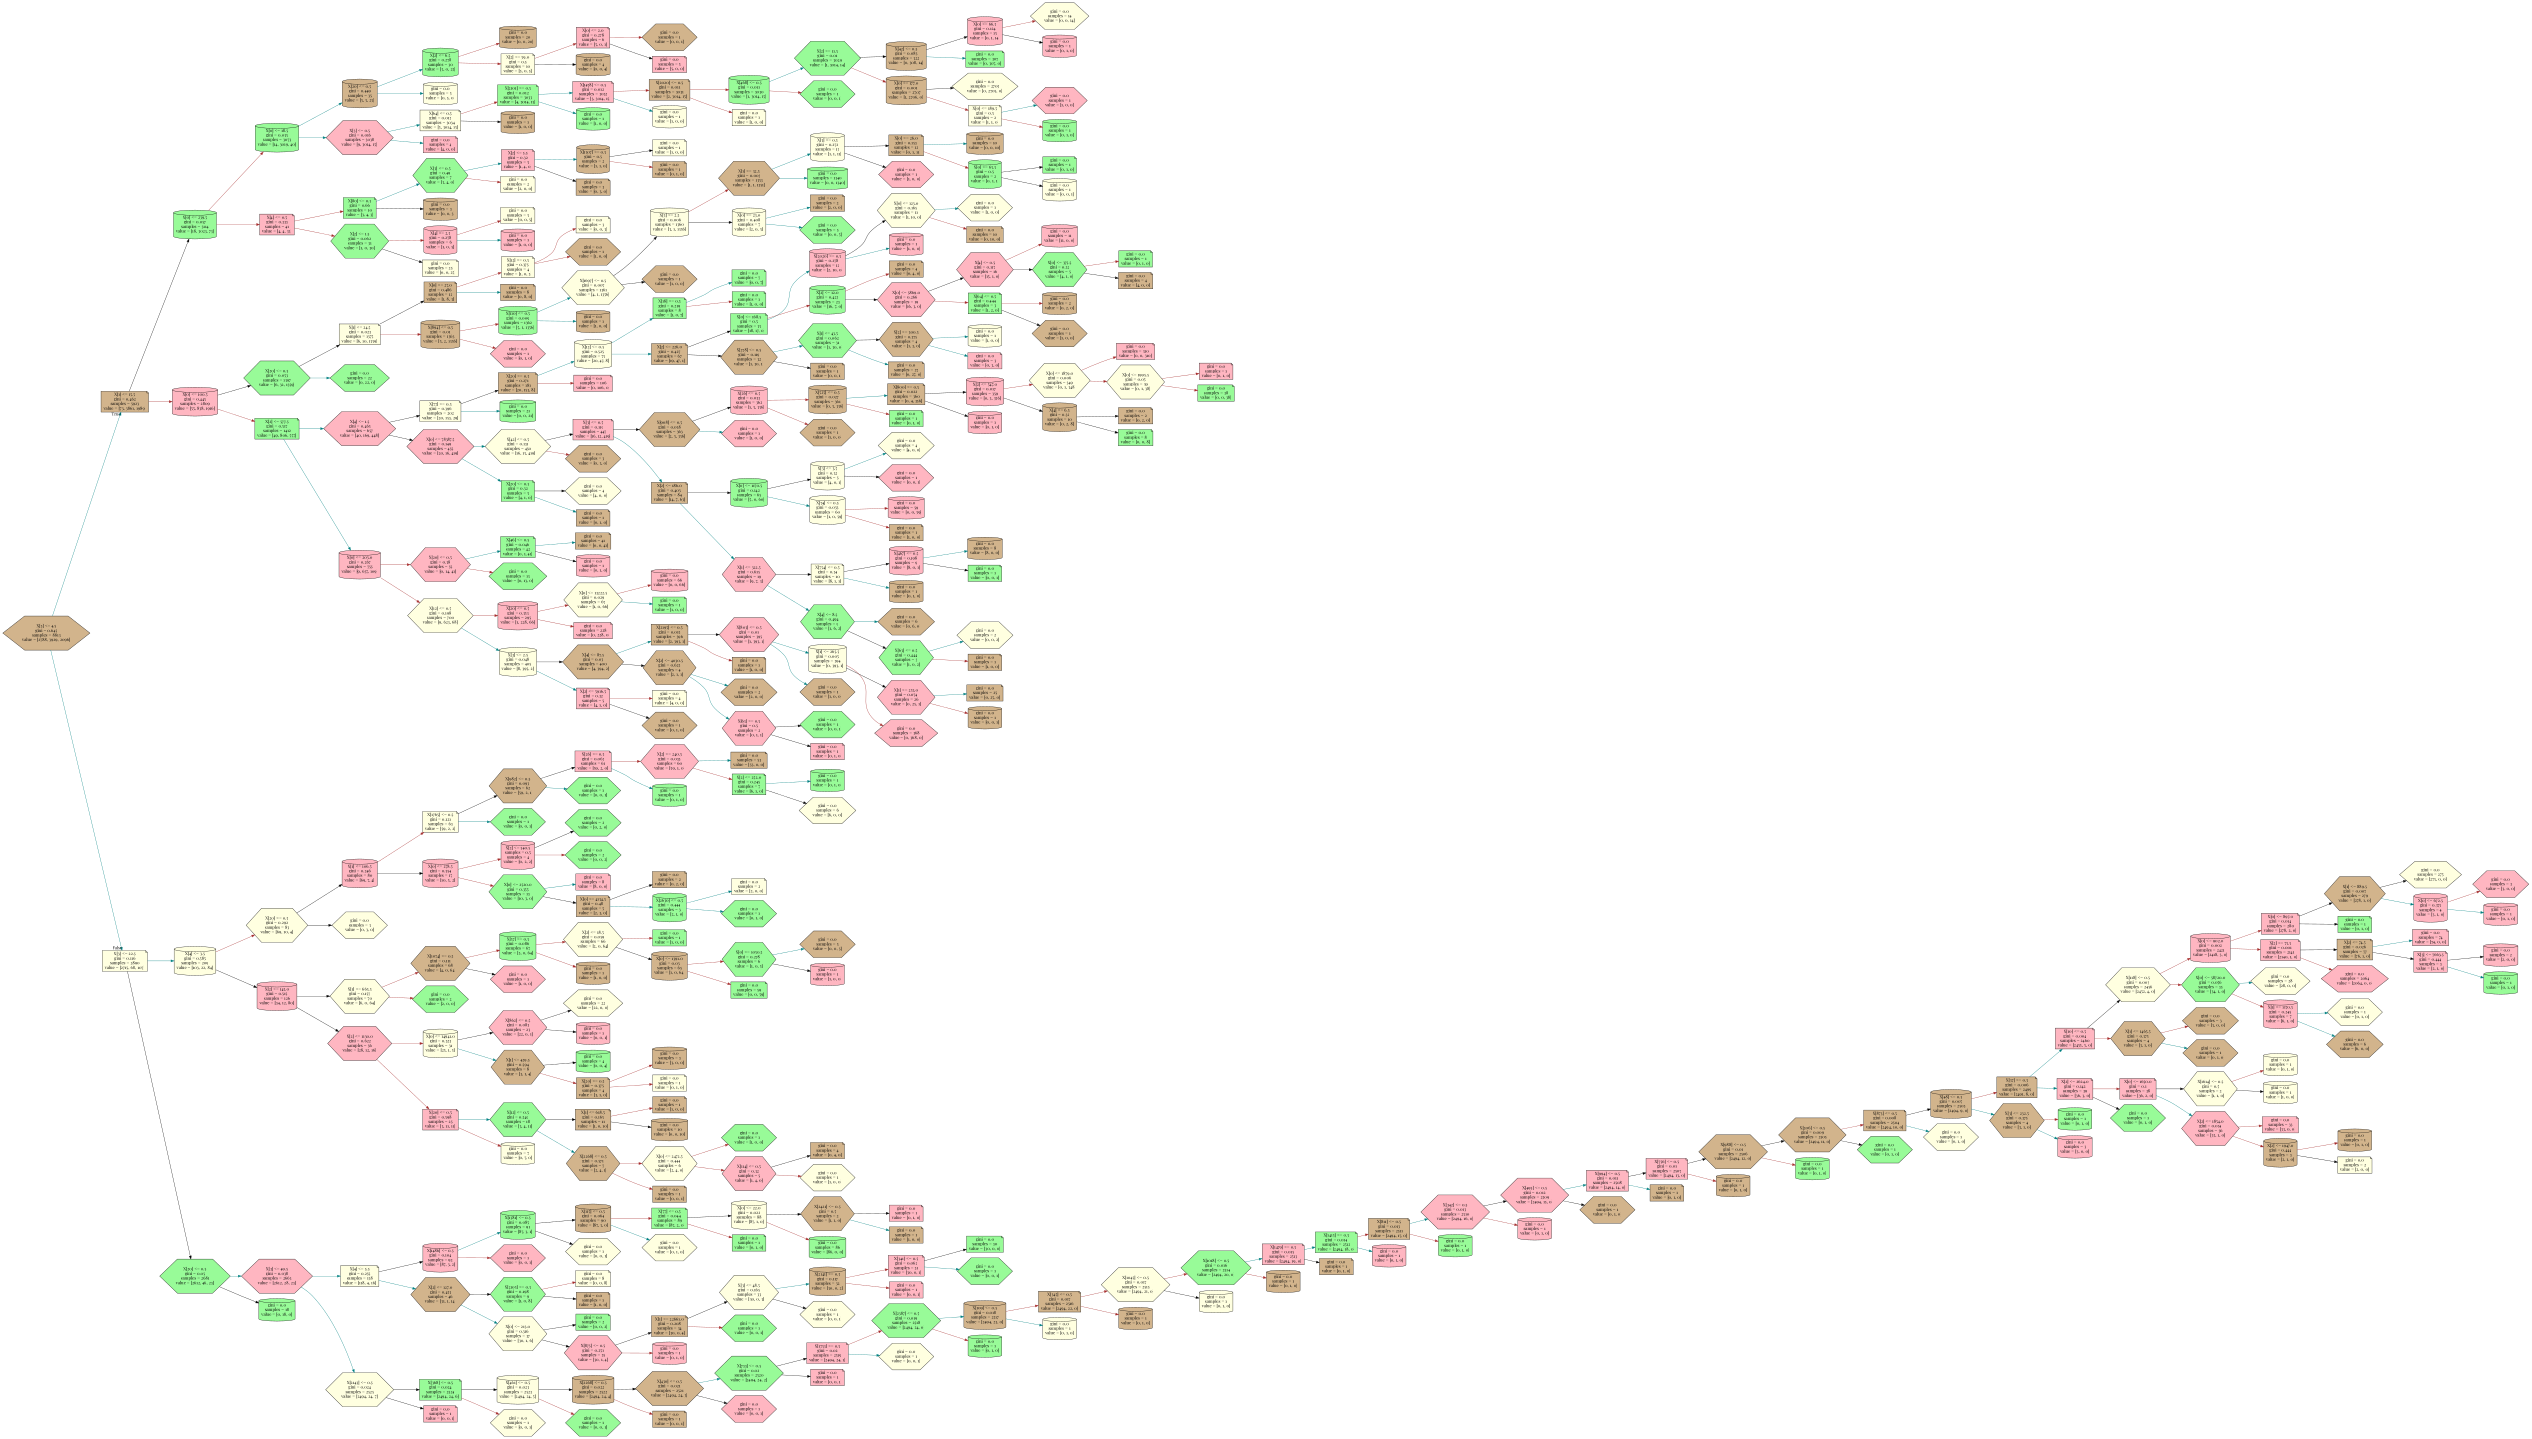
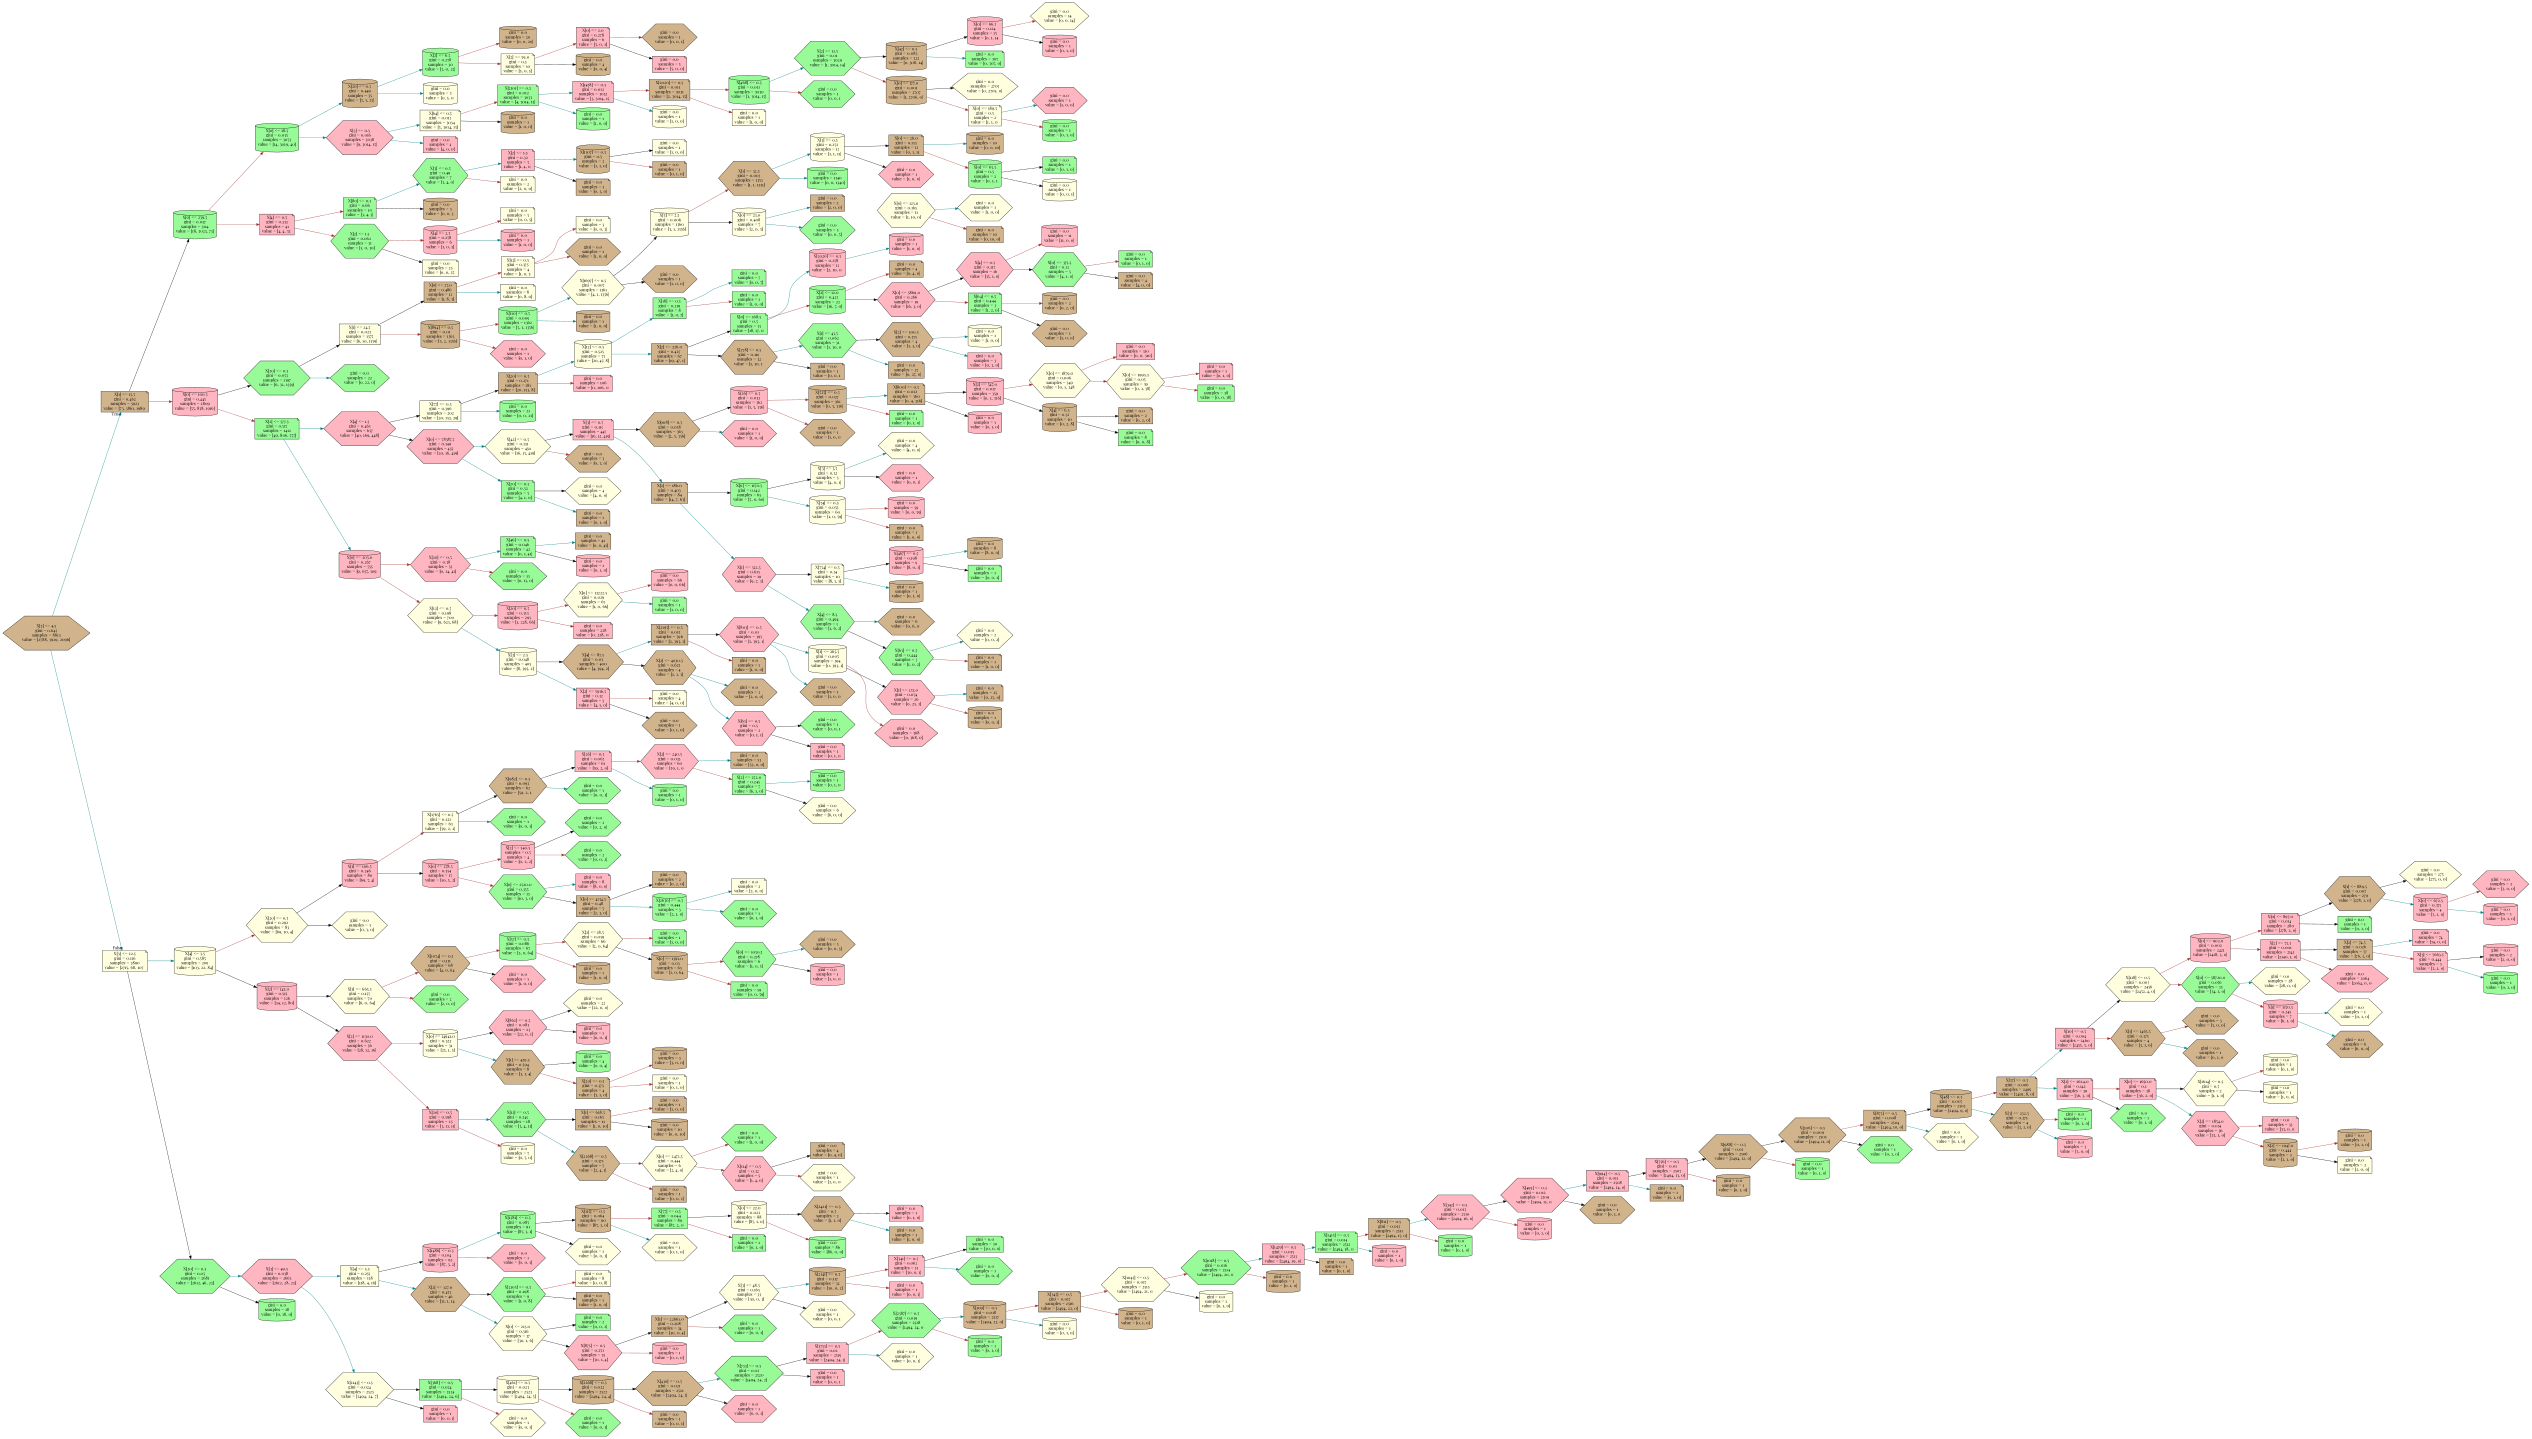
edge "X[2020] <= 0.5 gini = 0.278 samples = 12 value = [2, 10, 0]" -> "X[0] <= 123.0 gini = 0.165 samples = 11 value = [1, 10, 0]": removed
node "gini = 0.0 samples = 8 value = [0, 8, 0]": fillcolor tan -> lightyellow
edge "X[2] <= 74.5 gini = 0.026 samples = 77 value = [76, 1, 0]" -> "X[3] <= 7663.5 gini = 0.444 samples = 3 value = [2, 1, 0]": color black -> brown
